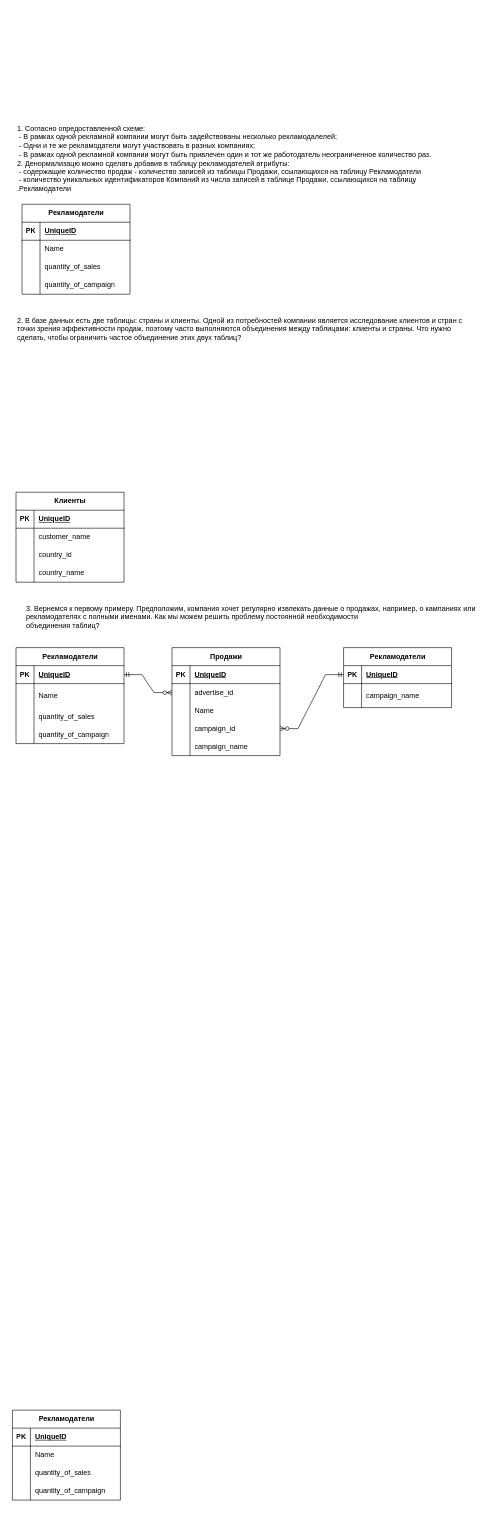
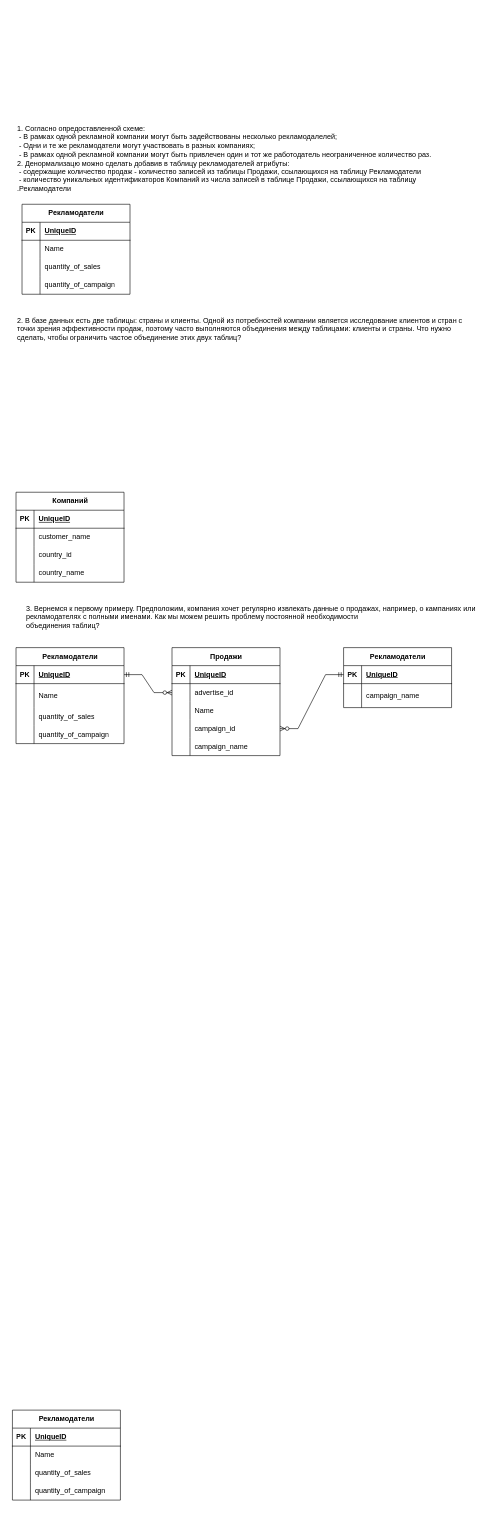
node "Клиенты": label "Клиенты" -> "Компаний"
